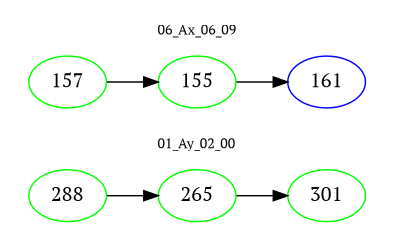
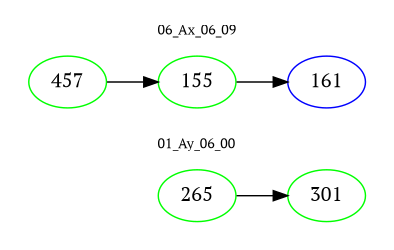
node "157": label "157" -> "457"
cluster "01_Ay_02_00": label "01_Ay_02_00" -> "01_Ay_06_00"
node "288": removed
